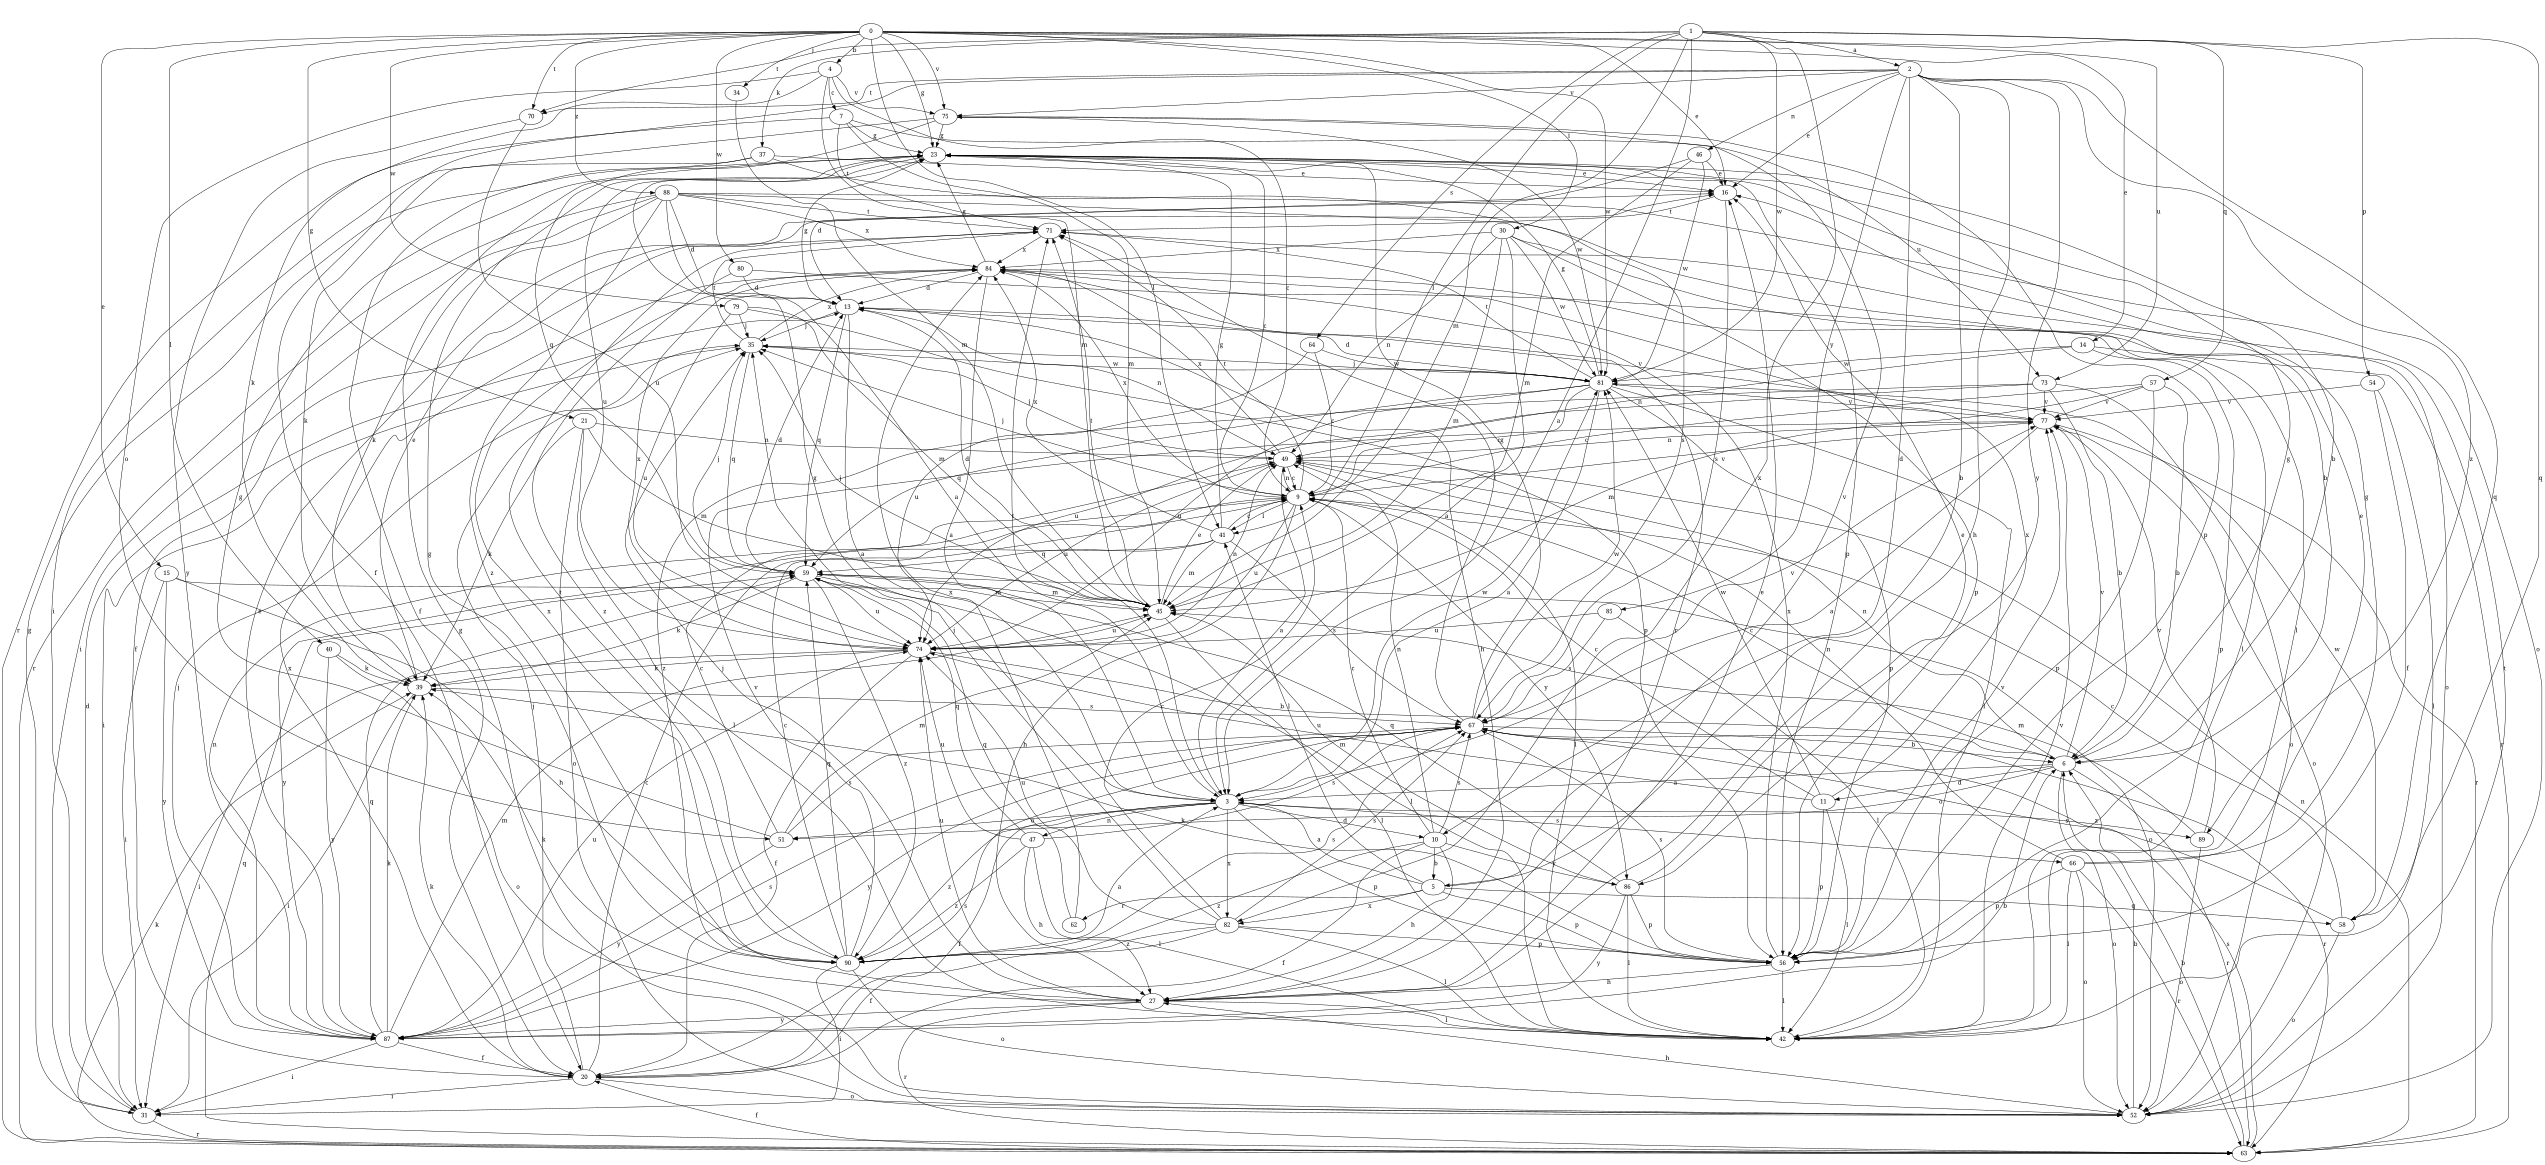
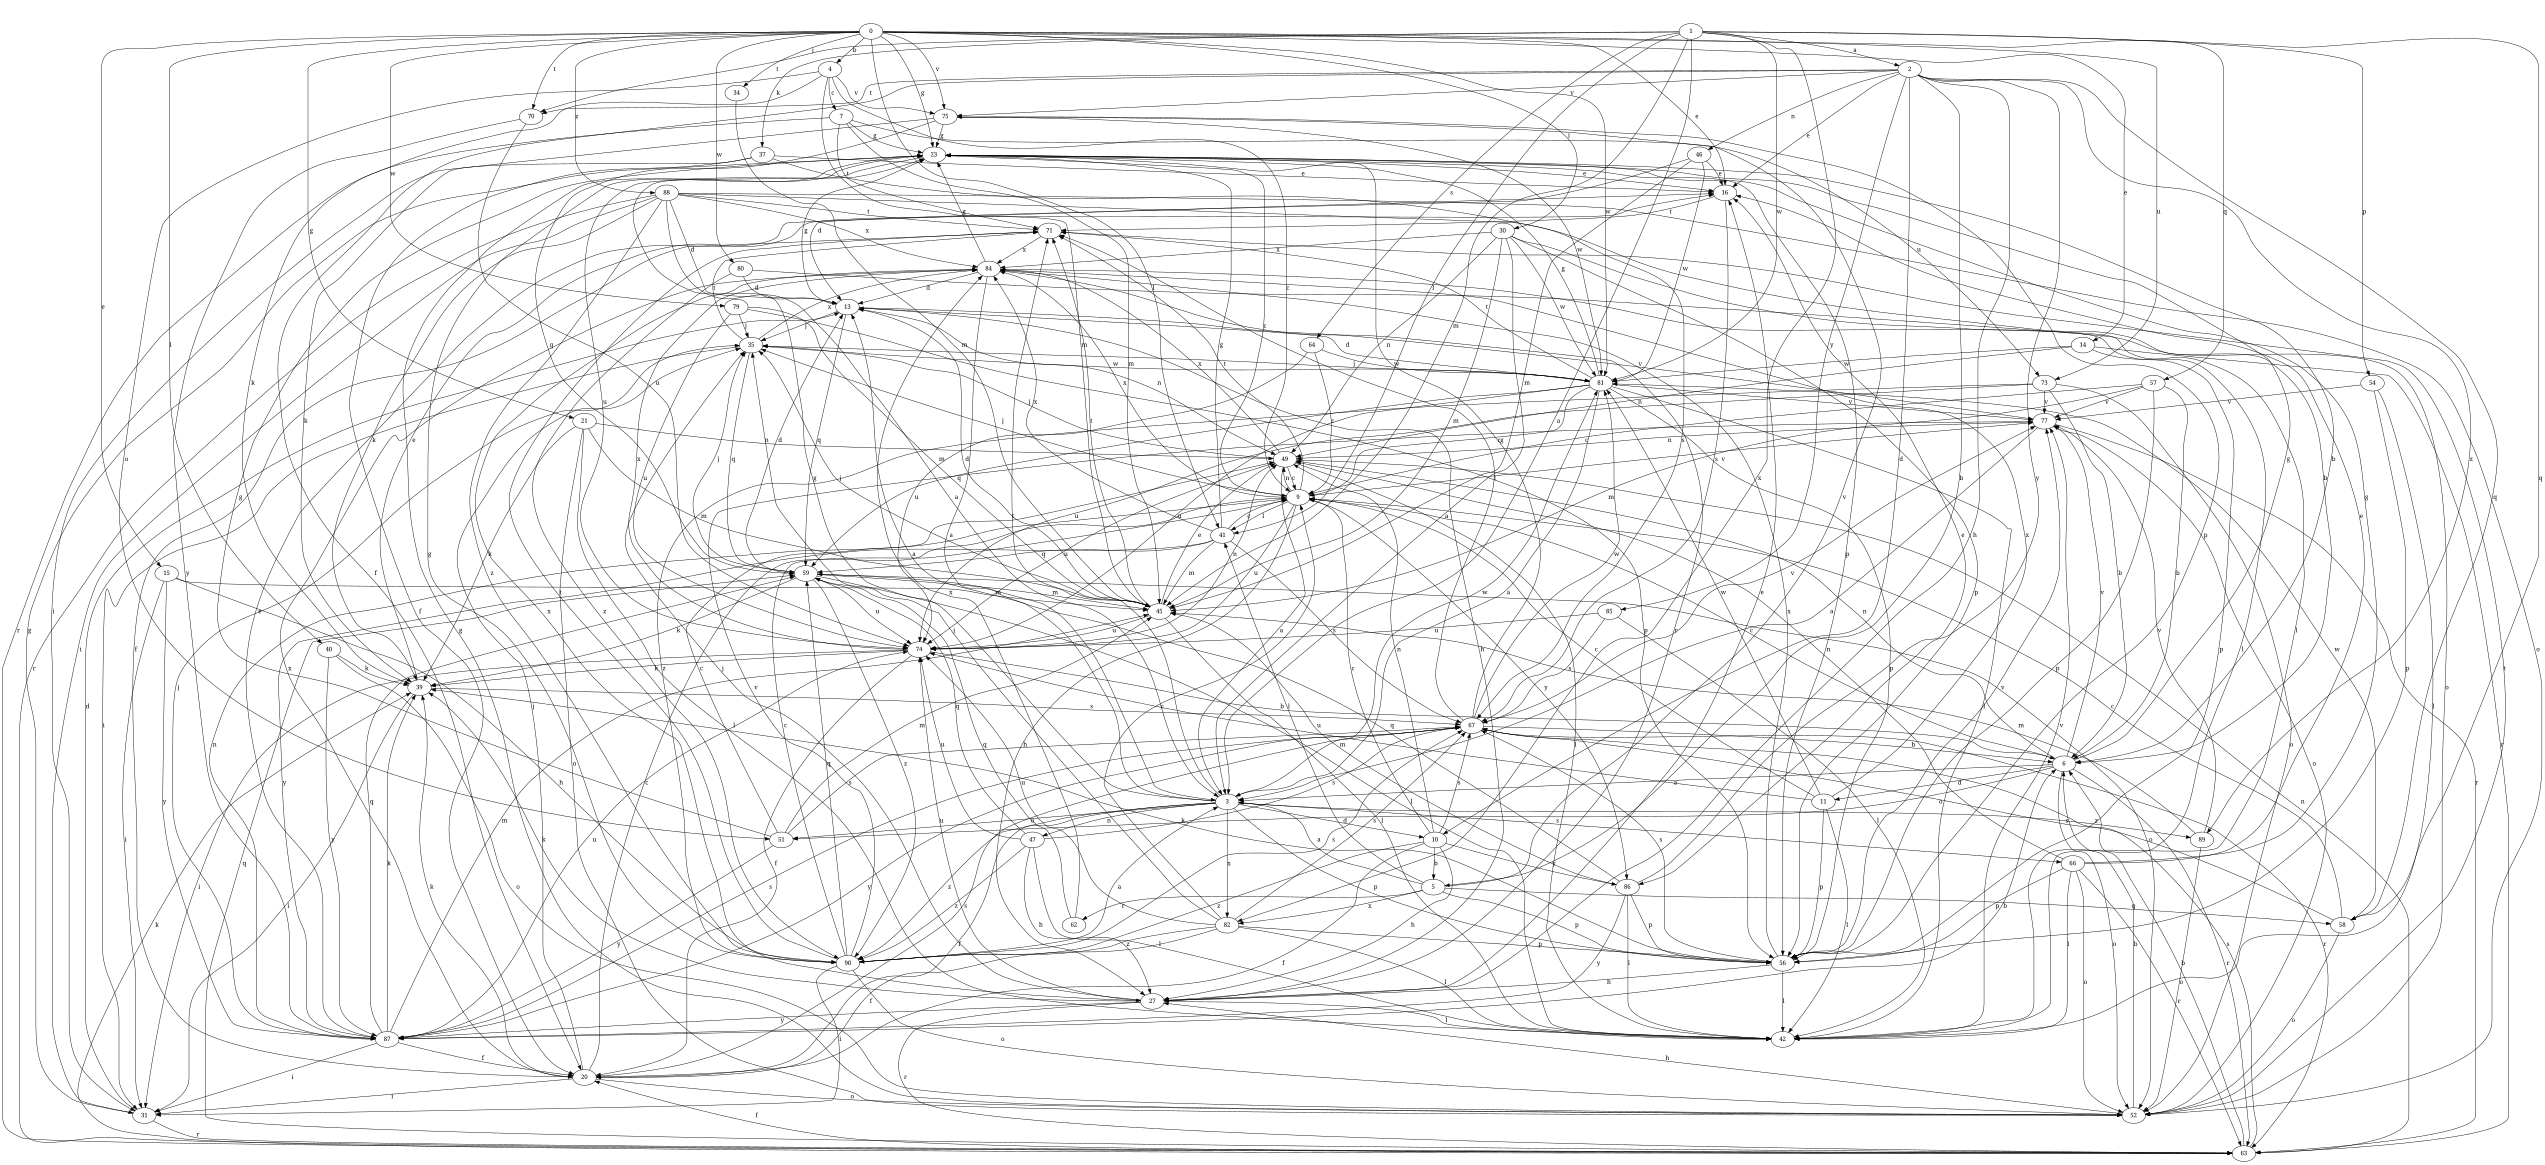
edge "13" -> "3": reversed
edge "54" -> "56": label "f" -> "p"
